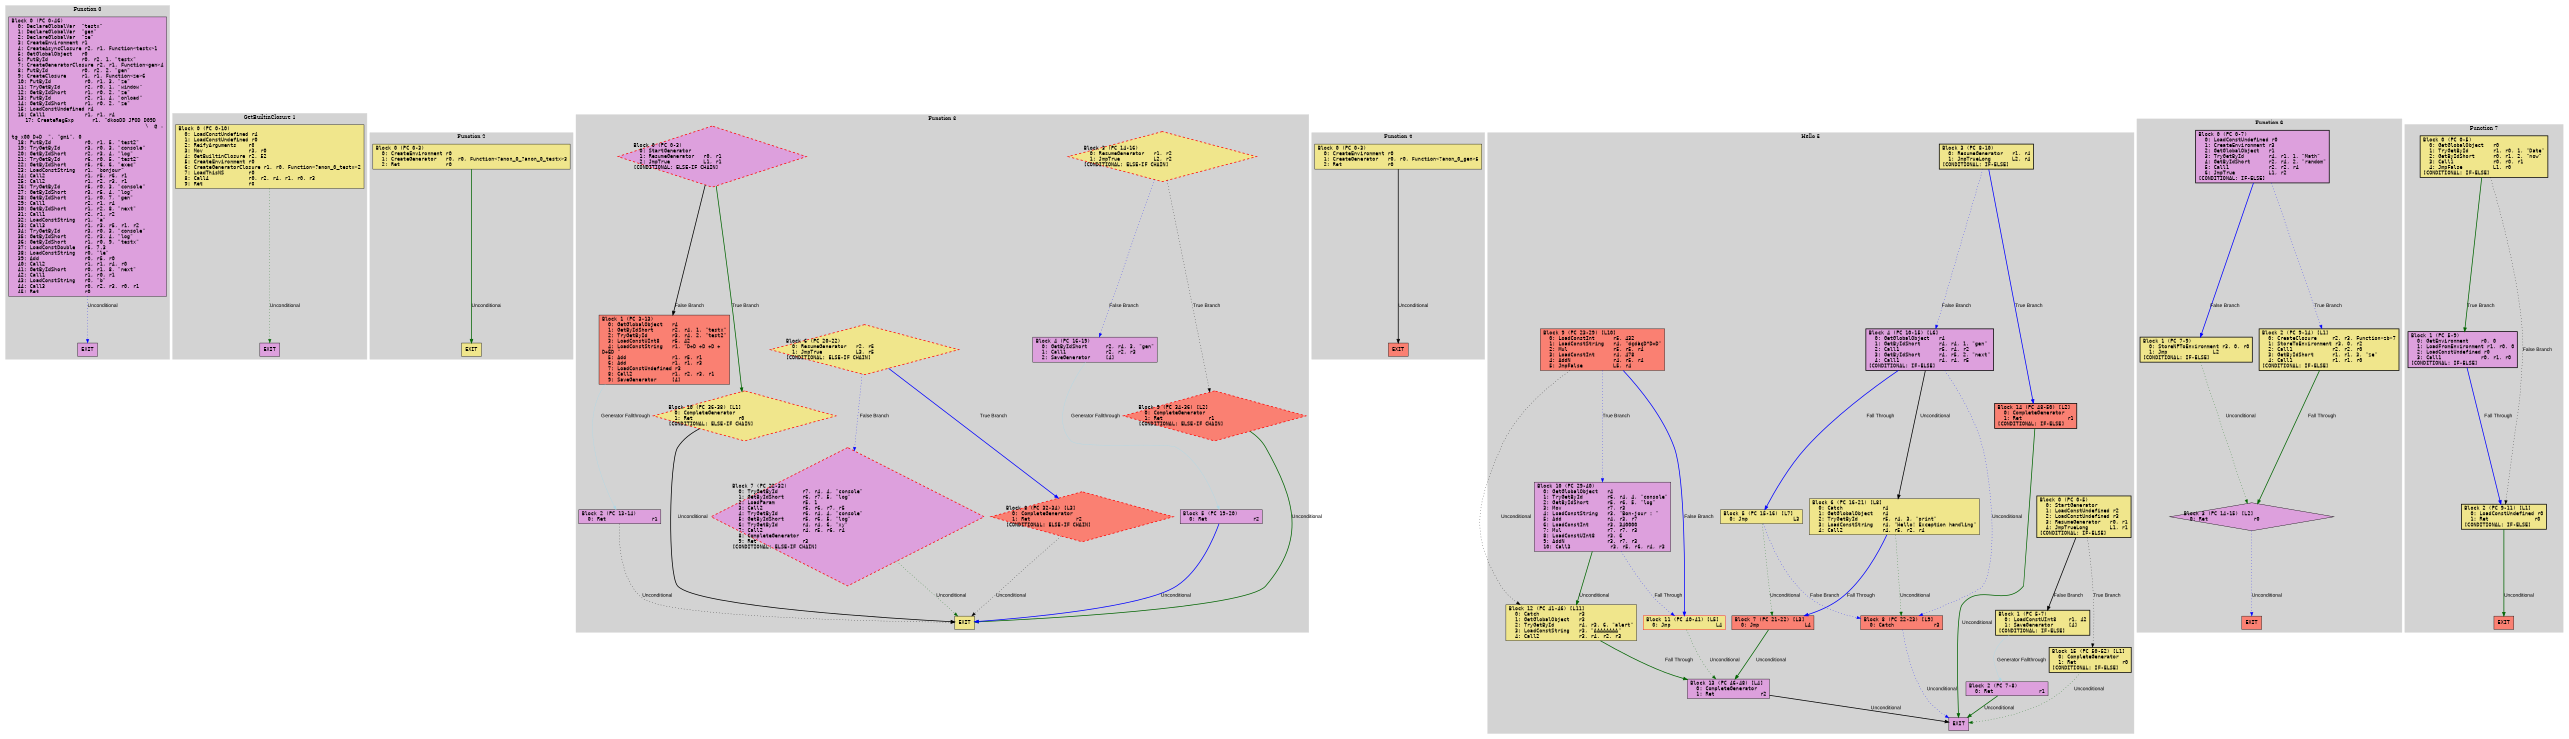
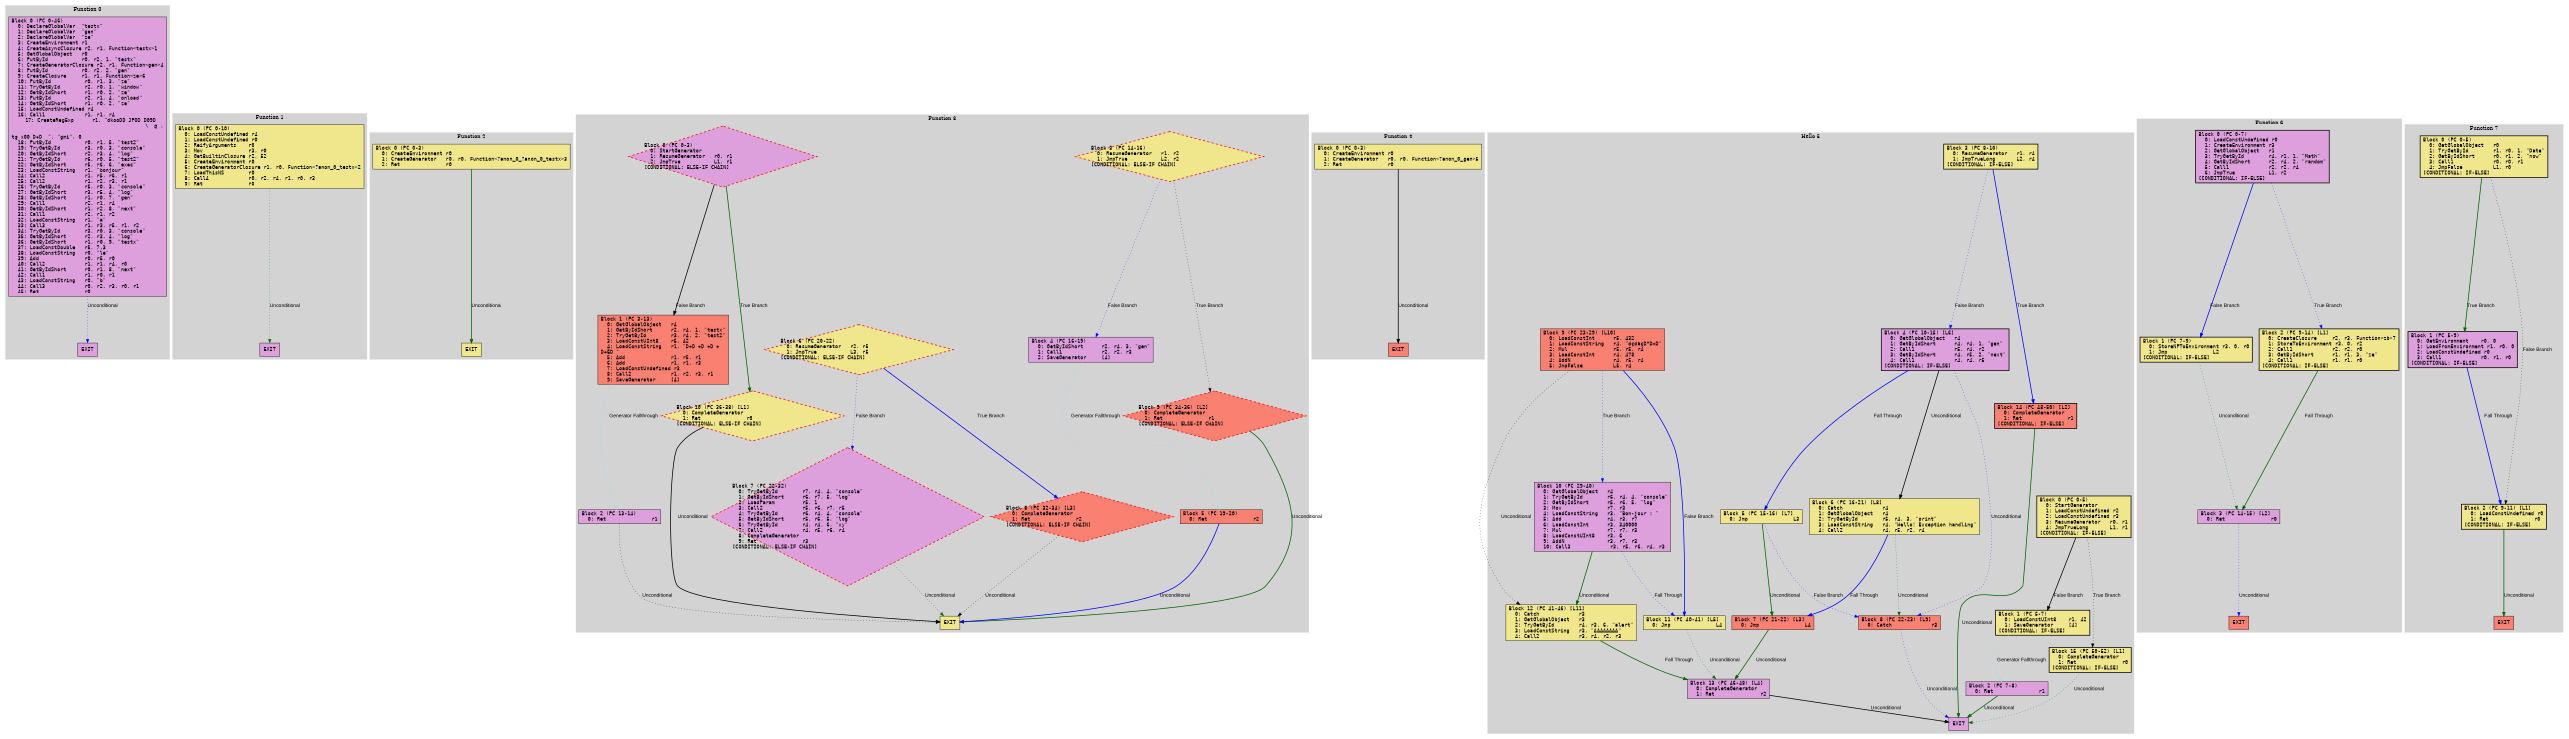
cluster "GetBuiltinClosure 1": label "GetBuiltinClosure 1" -> "Function 1"
node "Block 5 (PC 19-20) 0: Ret               r2": fillcolor plum -> salmon
node "Block 3 (PC 14-15) [L2] 0: Ret               r0": shape diamond -> box
edge "Block 5 (PC 15-16) [L7] 0: Jmp               L3" -> "Block 7 (PC 21-22) [L3] 0: Jmp               L4": style dotted -> bold
node "Block 11 (PC 40-41) [L5] 0: Jmp               L4": color red -> black
